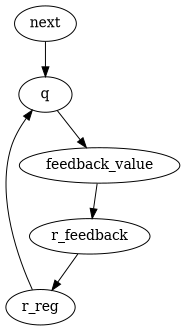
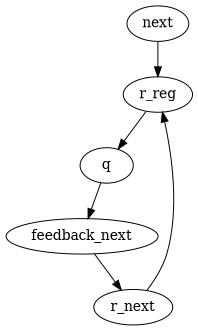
edge "next" -> "q": now "next" -> "r_reg"
node "feedback_value": label "feedback_value" -> "feedback_next"
node "r_feedback": label "r_feedback" -> "r_next"
